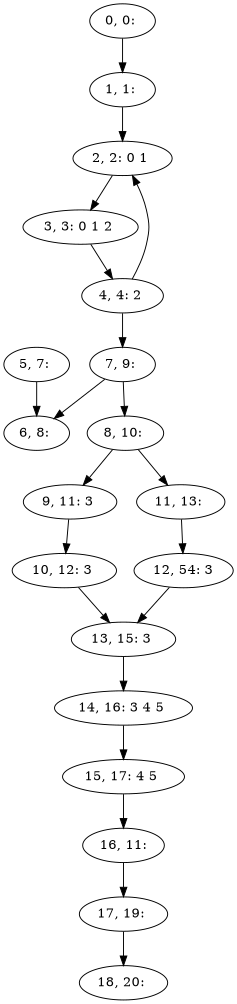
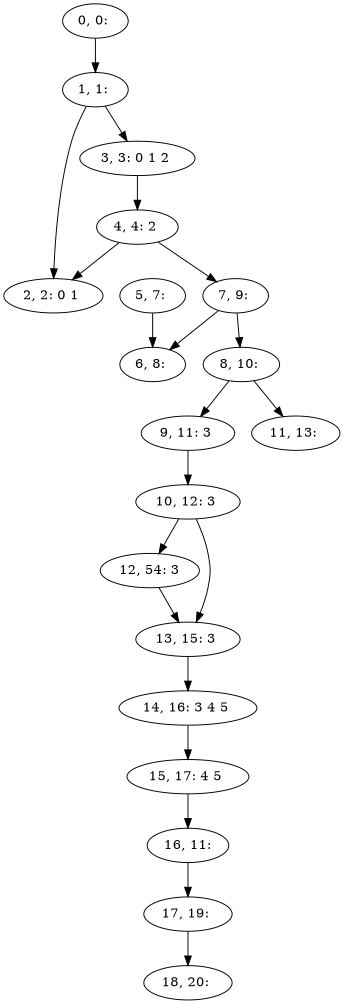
edge "2, 2: 0 1" -> "3, 3: 0 1 2": now "1, 1:" -> "3, 3: 0 1 2"
edge "11, 13:" -> "12, 54: 3": now "10, 12: 3" -> "12, 54: 3"
